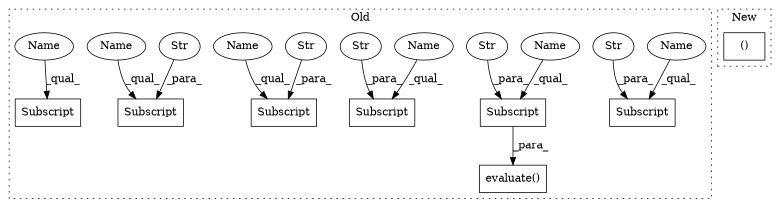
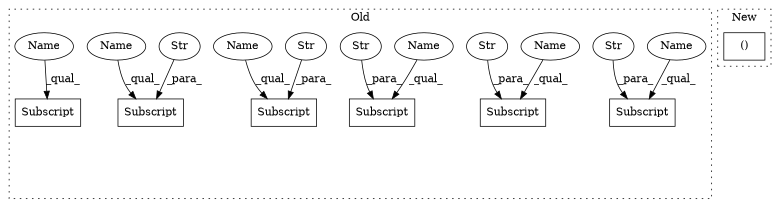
node "evaluate()": removed
